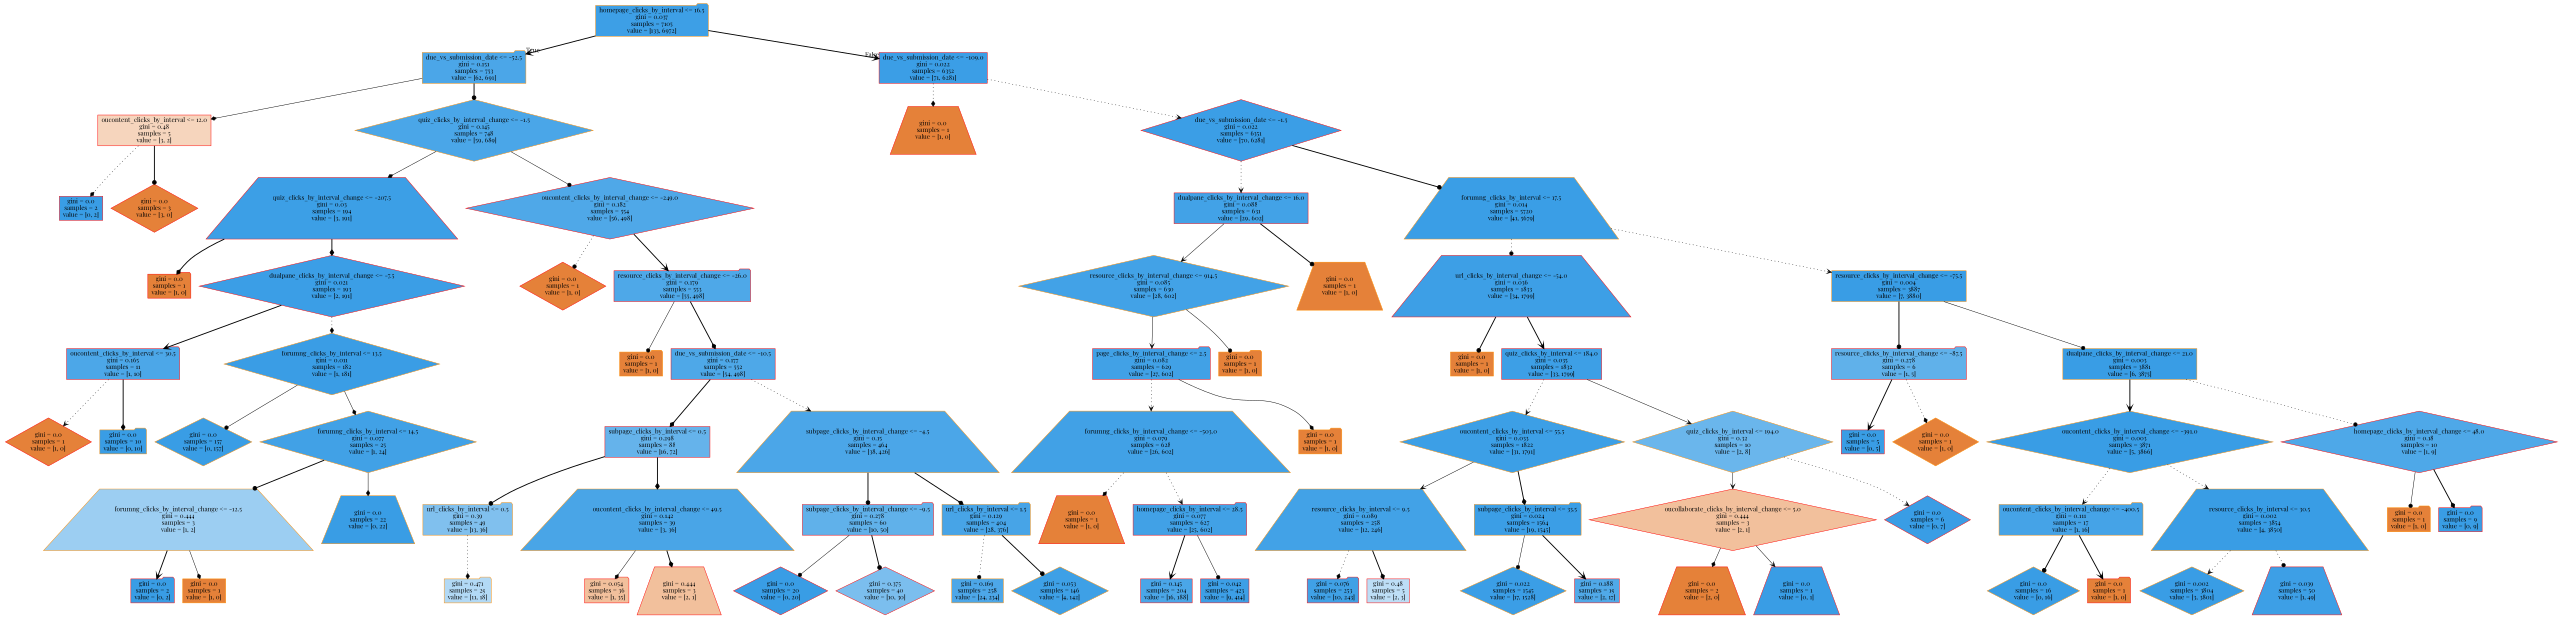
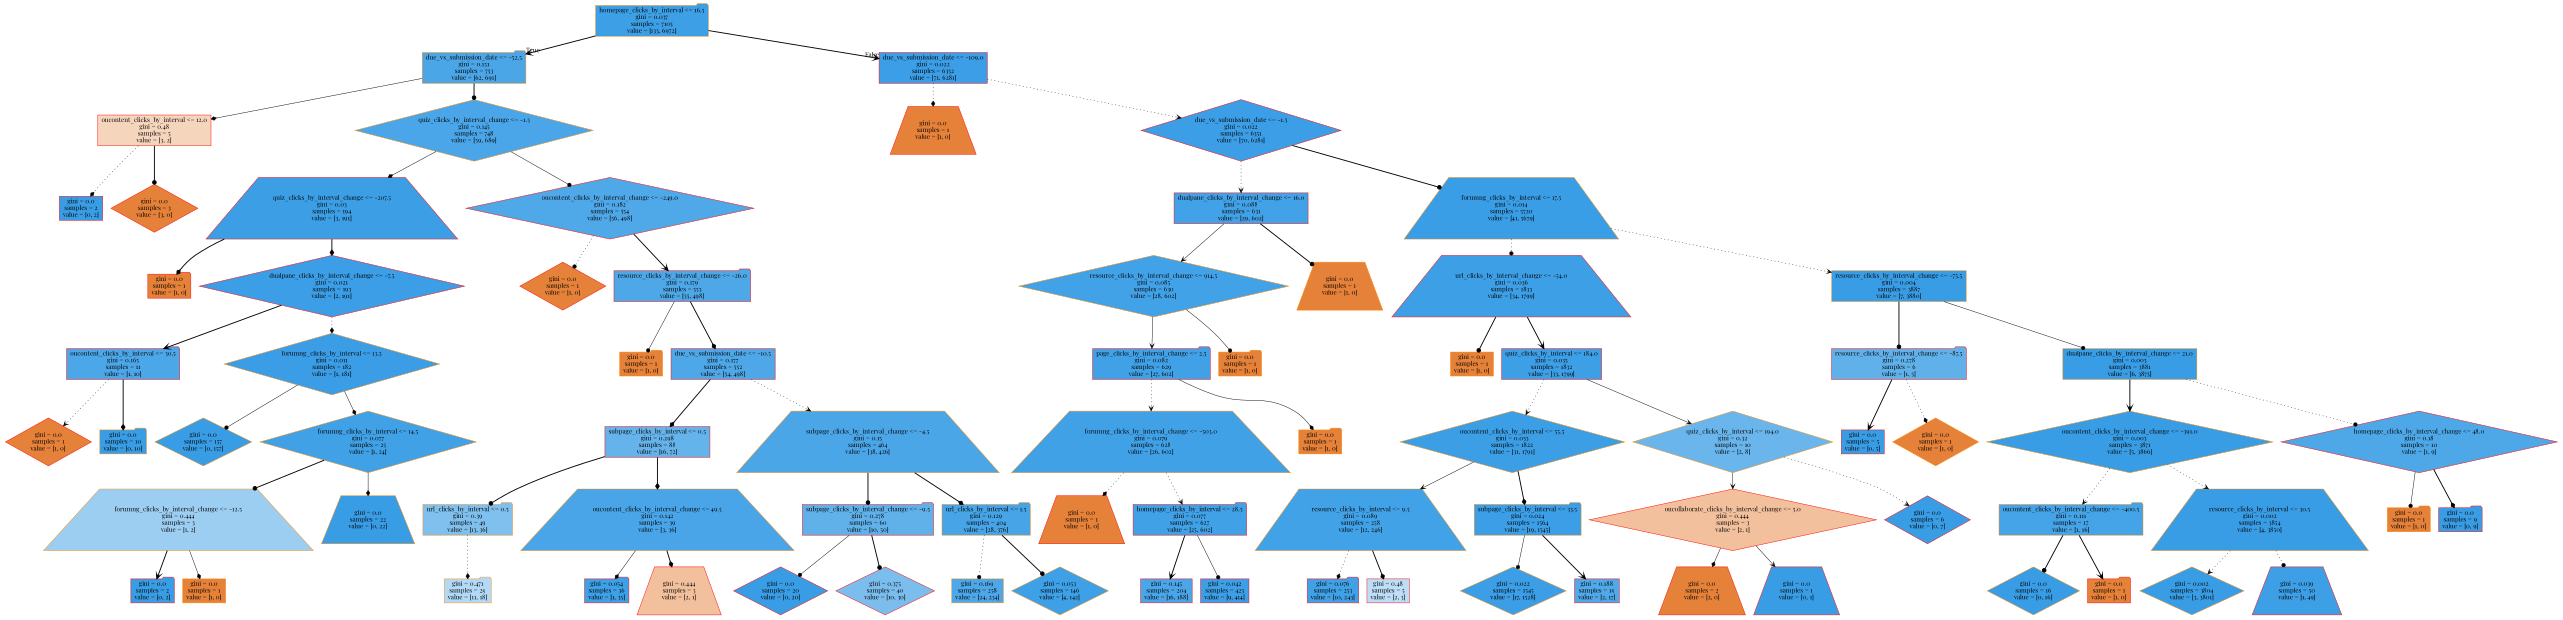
node "gini = 0.054 samples = 36 value = [1, 35]": fillcolor #e581397f -> #399de5f8
